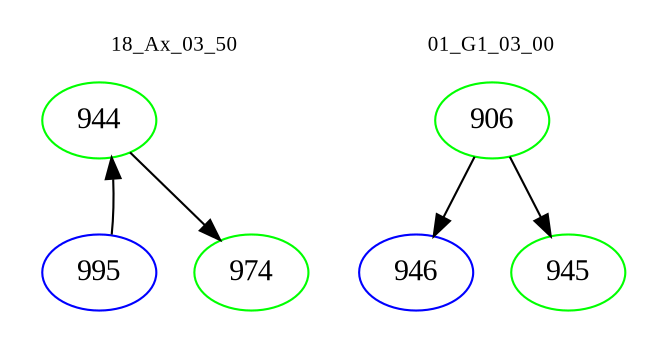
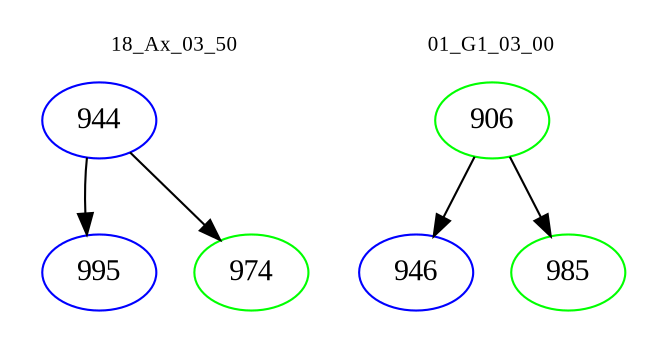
node "944": color green -> blue
edge "995" -> "944": reversed
node "945": label "945" -> "985"
